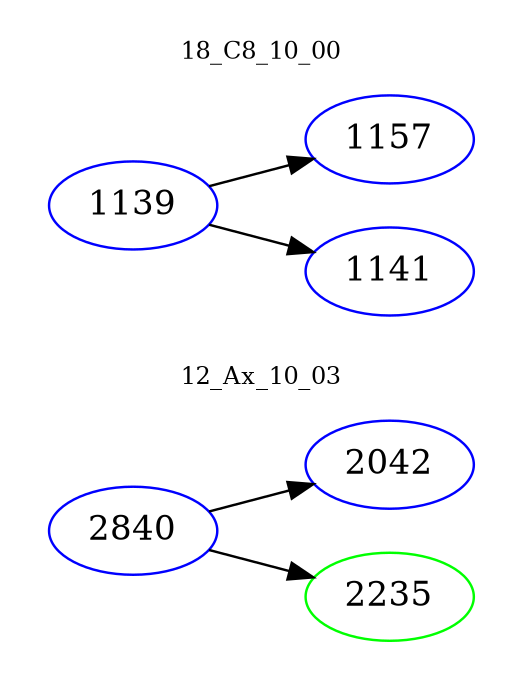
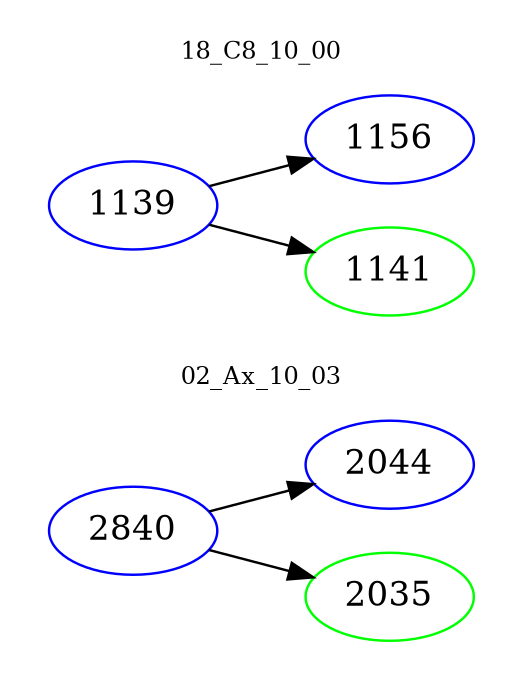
node "1157": label "1157" -> "1156"
node "1141": color blue -> green
cluster "12_Ax_10_03": label "12_Ax_10_03" -> "02_Ax_10_03"
node "2042": label "2042" -> "2044"
node "2235": label "2235" -> "2035"
